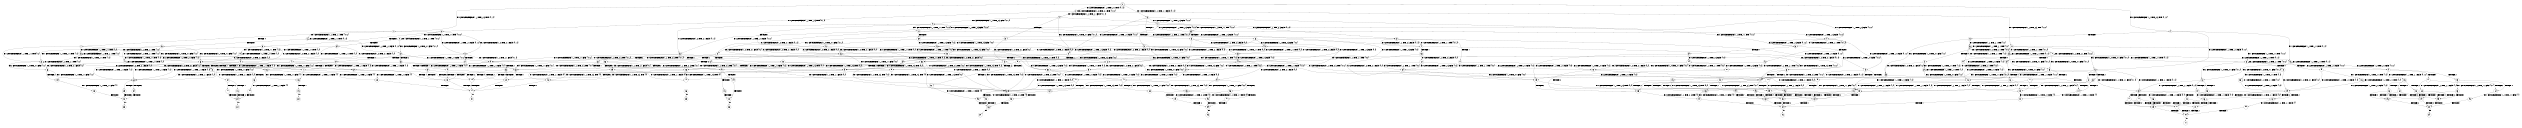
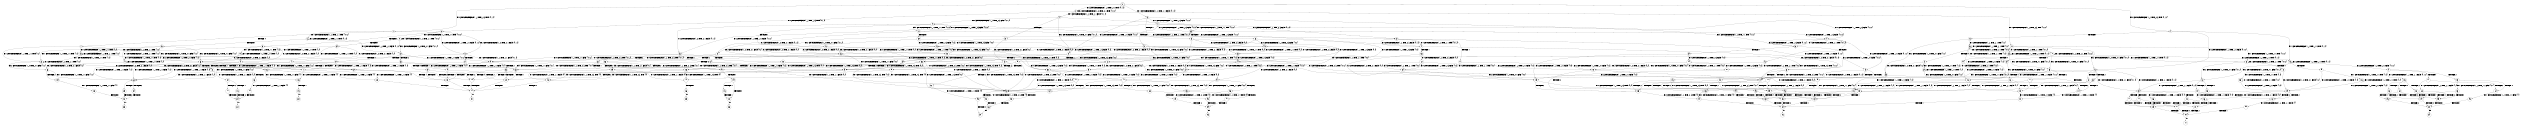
edge "32" -> "47": removed, label "EX !2 !ATOMIC_EXCH_BRANCH (1, +0, TRUE, +0, 1, FALSE) !{0, 1, 2}"
edge "91" -> "148": now "149" -> "148"
edge "147" -> "186": added, label "TERMINATE !0"
edge "162" -> "196": removed, label "TERMINATE !0"
edge "193" -> "188": now "193" -> "207"
